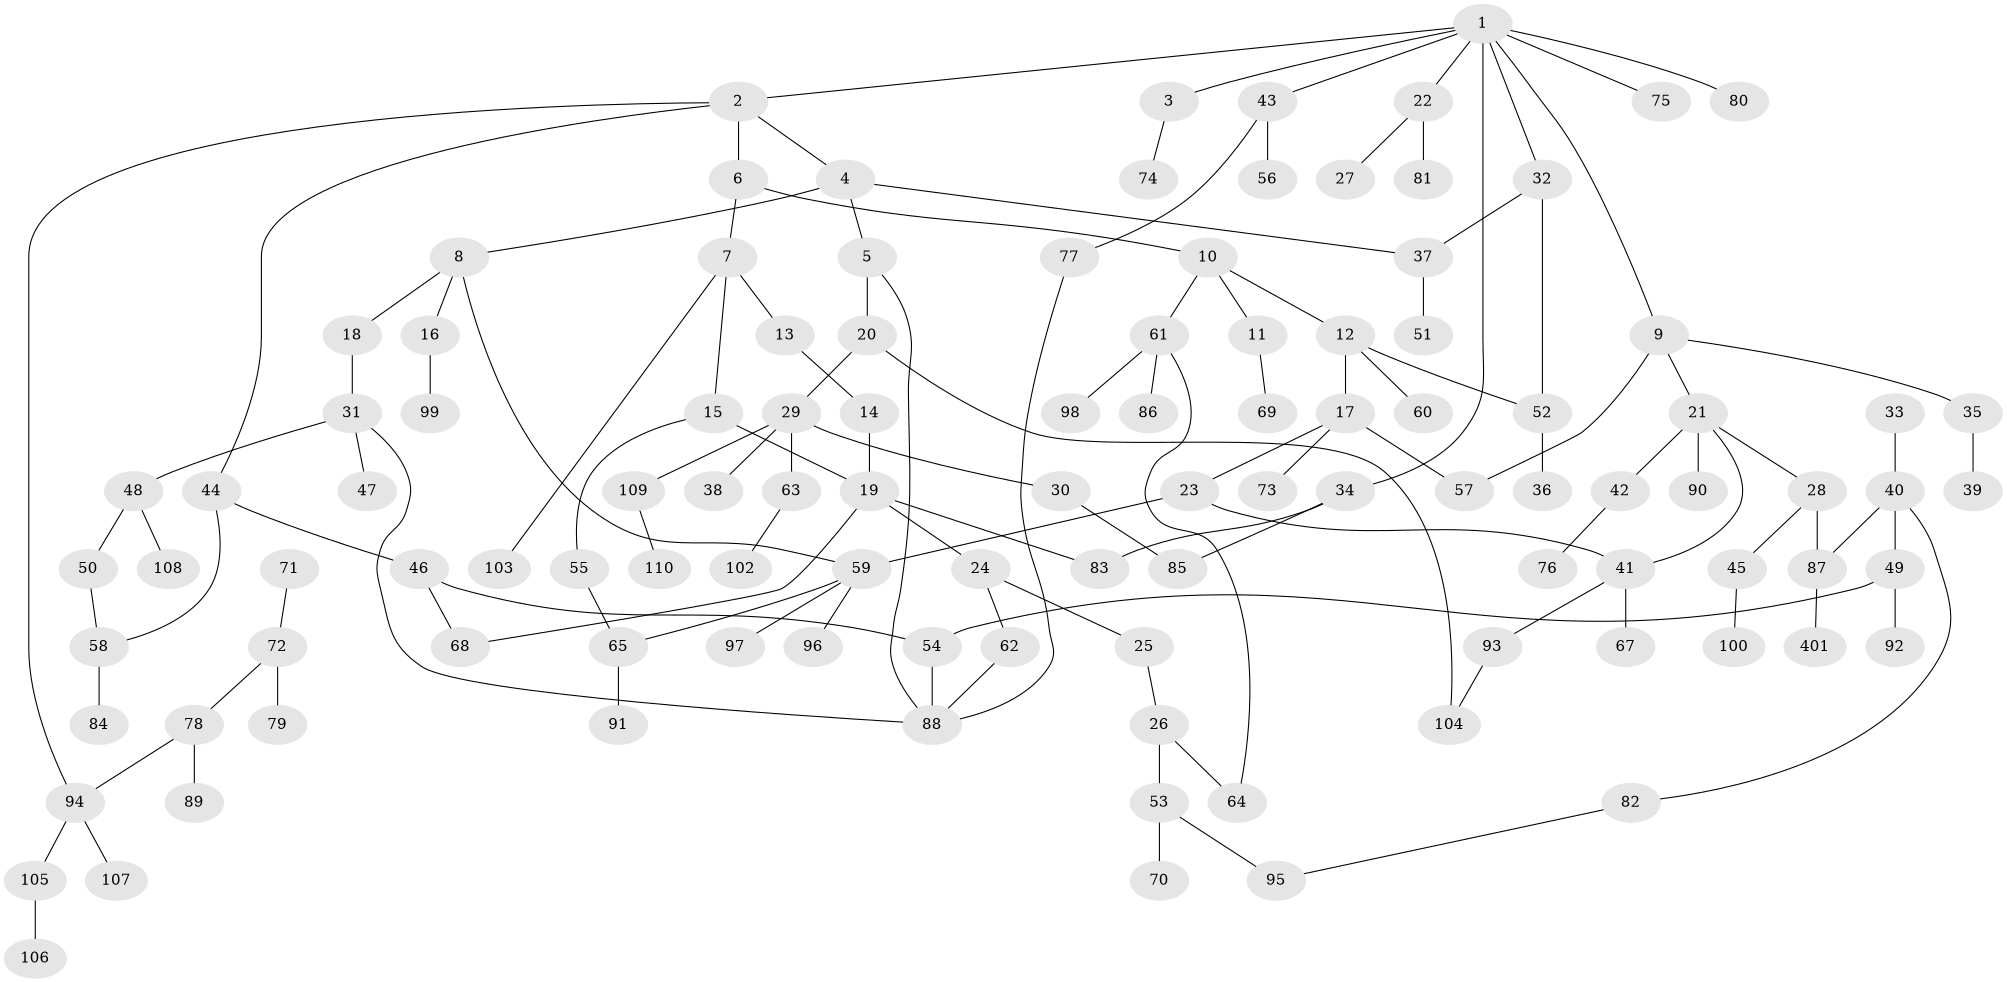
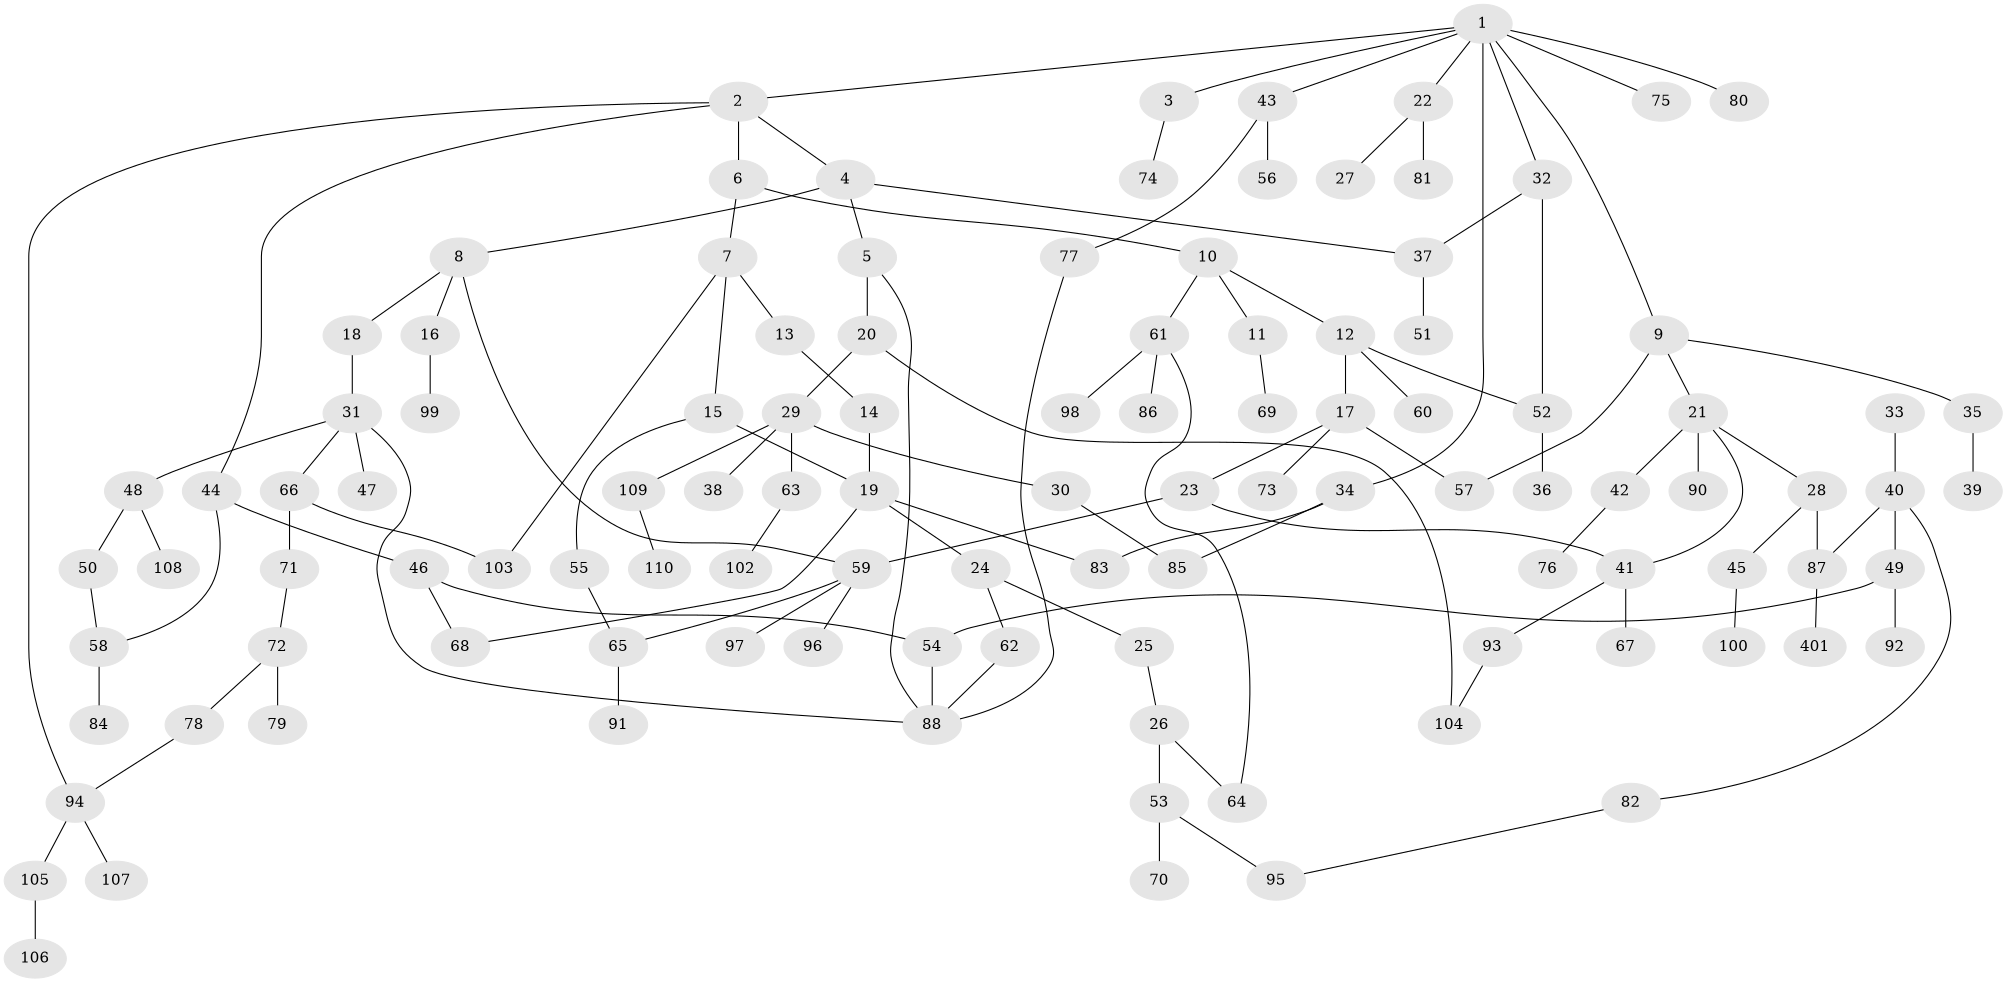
node "66": added
node "89": removed
